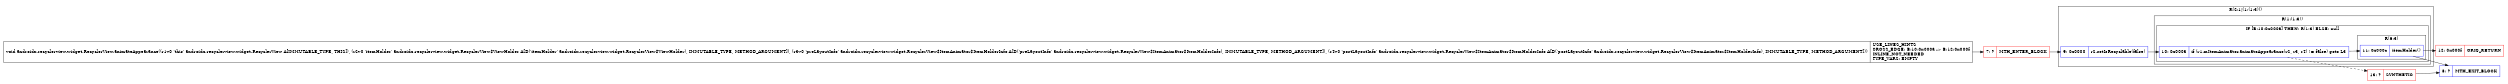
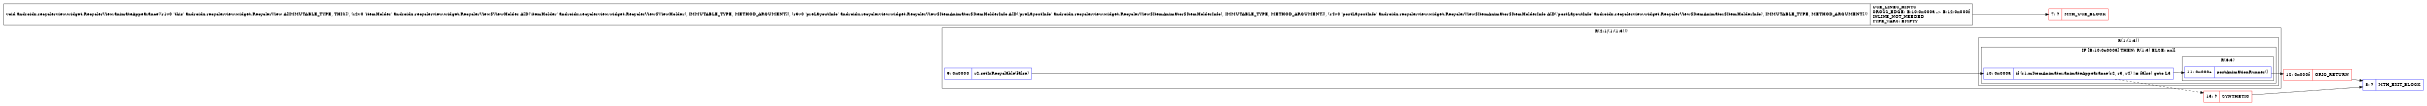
node "11: 0x000c": text "itemHolder()" -> "postAnimationRunner()"
node "7: ?": text "MTH_ENTER_BLOCK" -> "MTH_USE_BLOCK"
edge "7: ?" -> "9: 0x0000": removed
edge "11: 0x000c" -> "8: ?": now "12: 0x000f" -> "8: ?"
